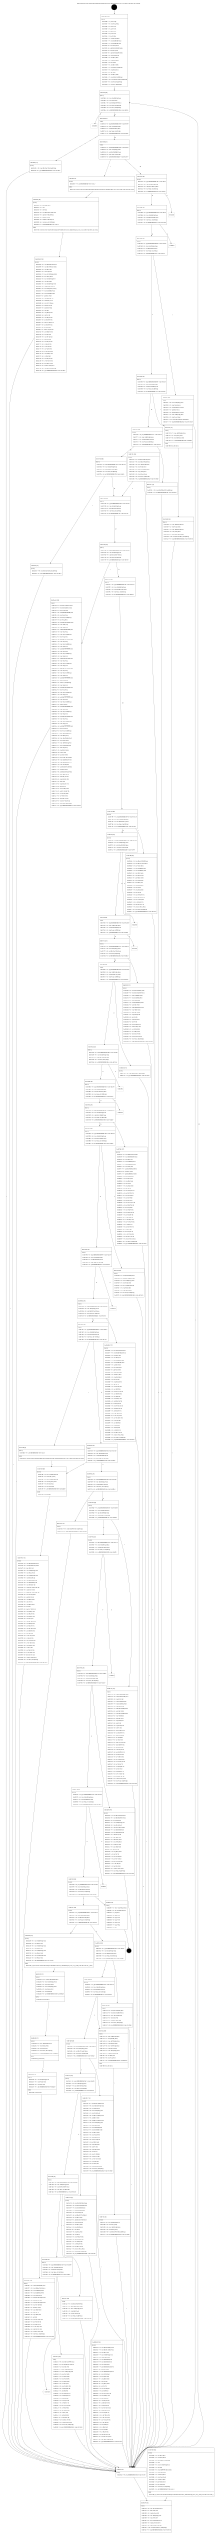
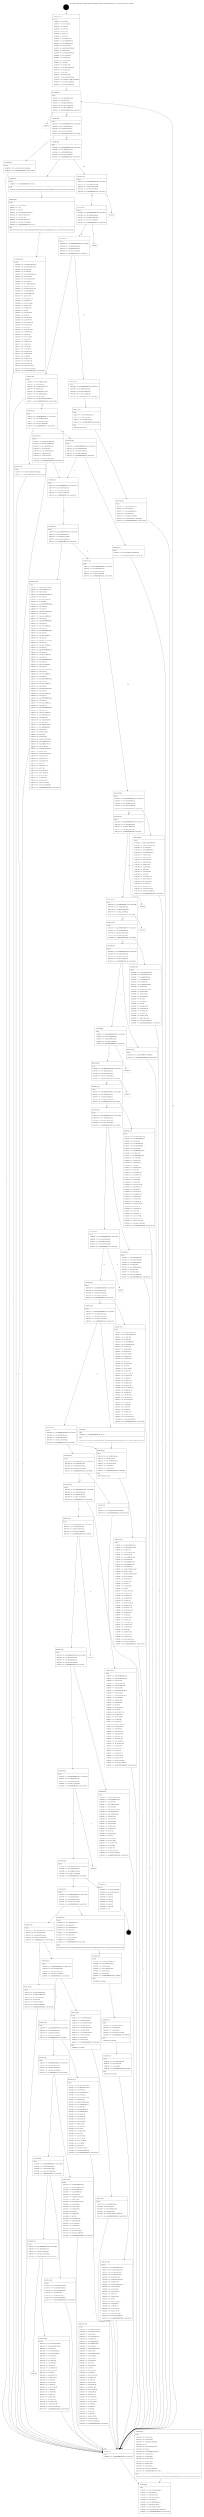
edge "0x4016f0 [28]" -> "0x40170c [28]": now "0x40214c [42]" -> "0x40170c [28]"
